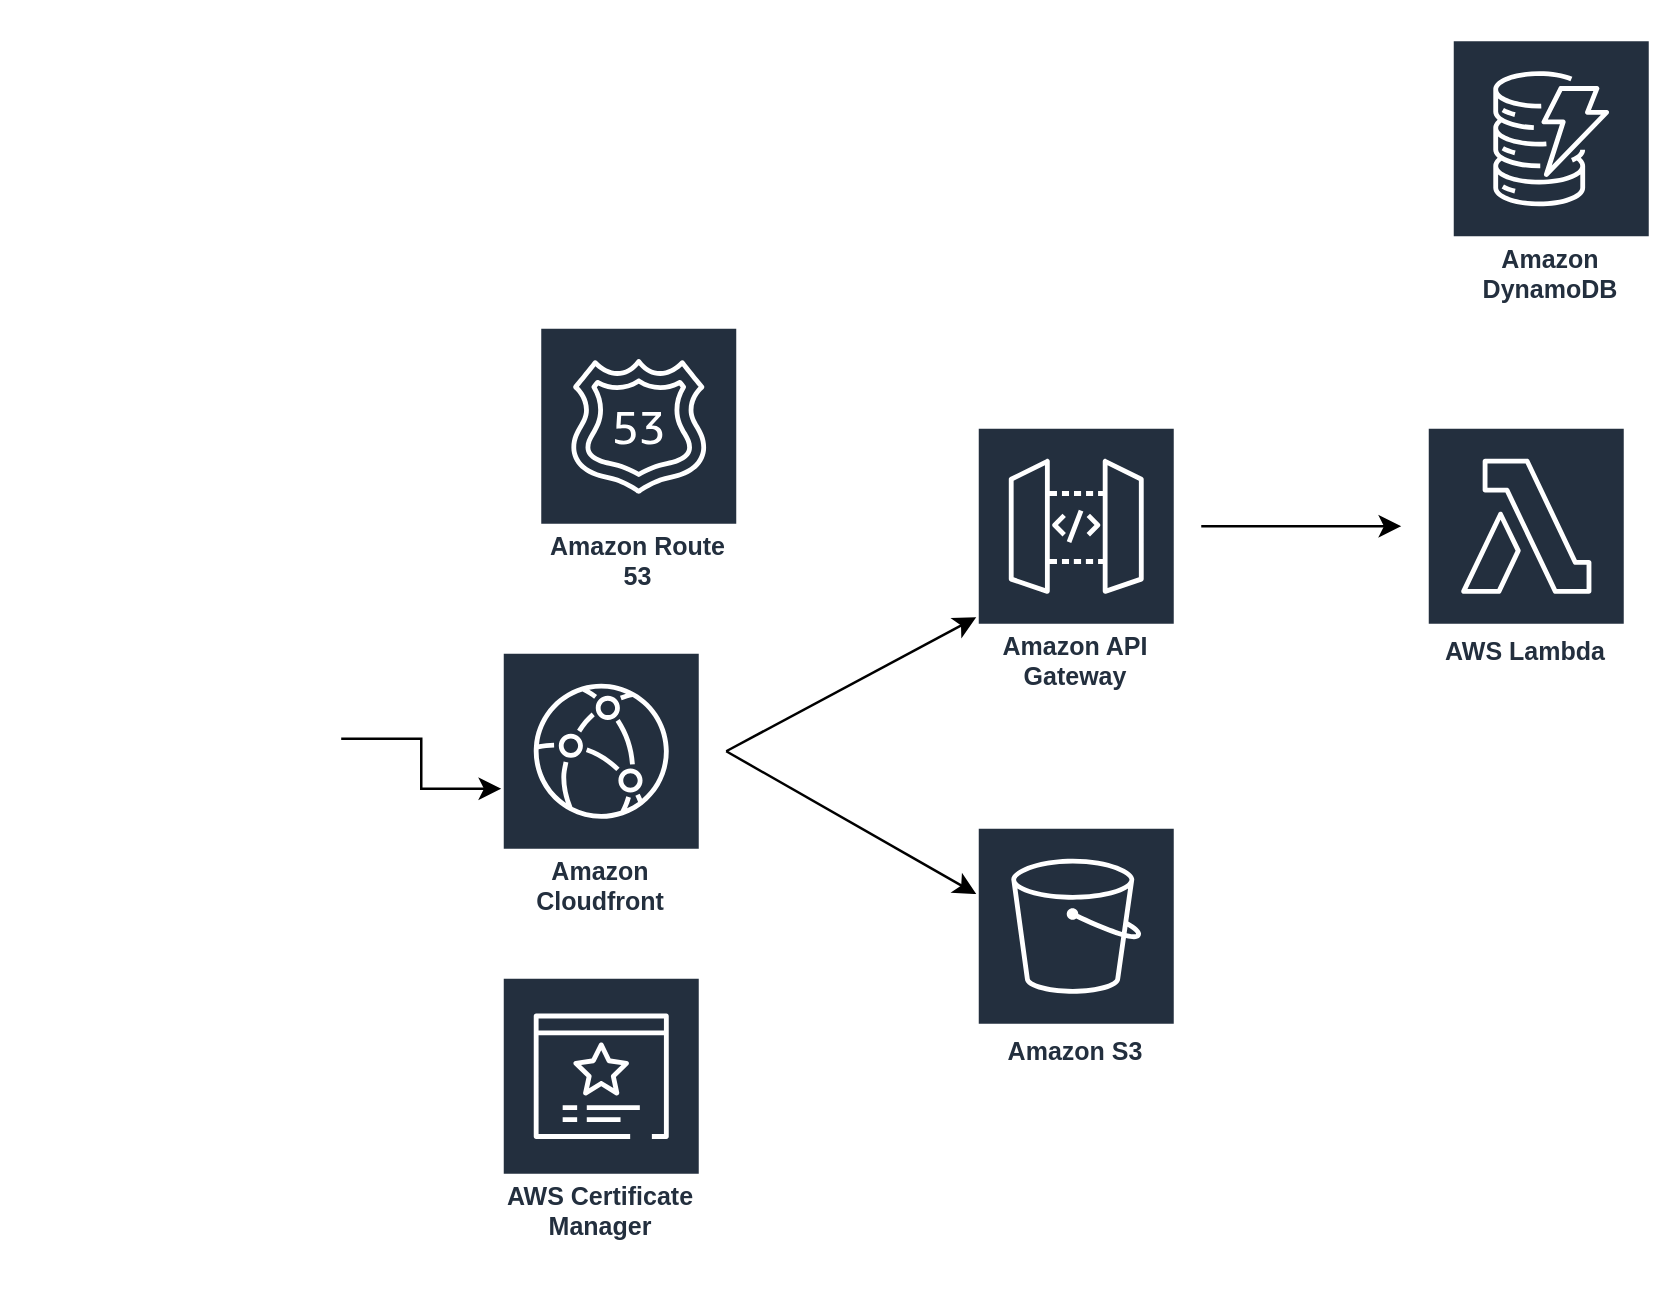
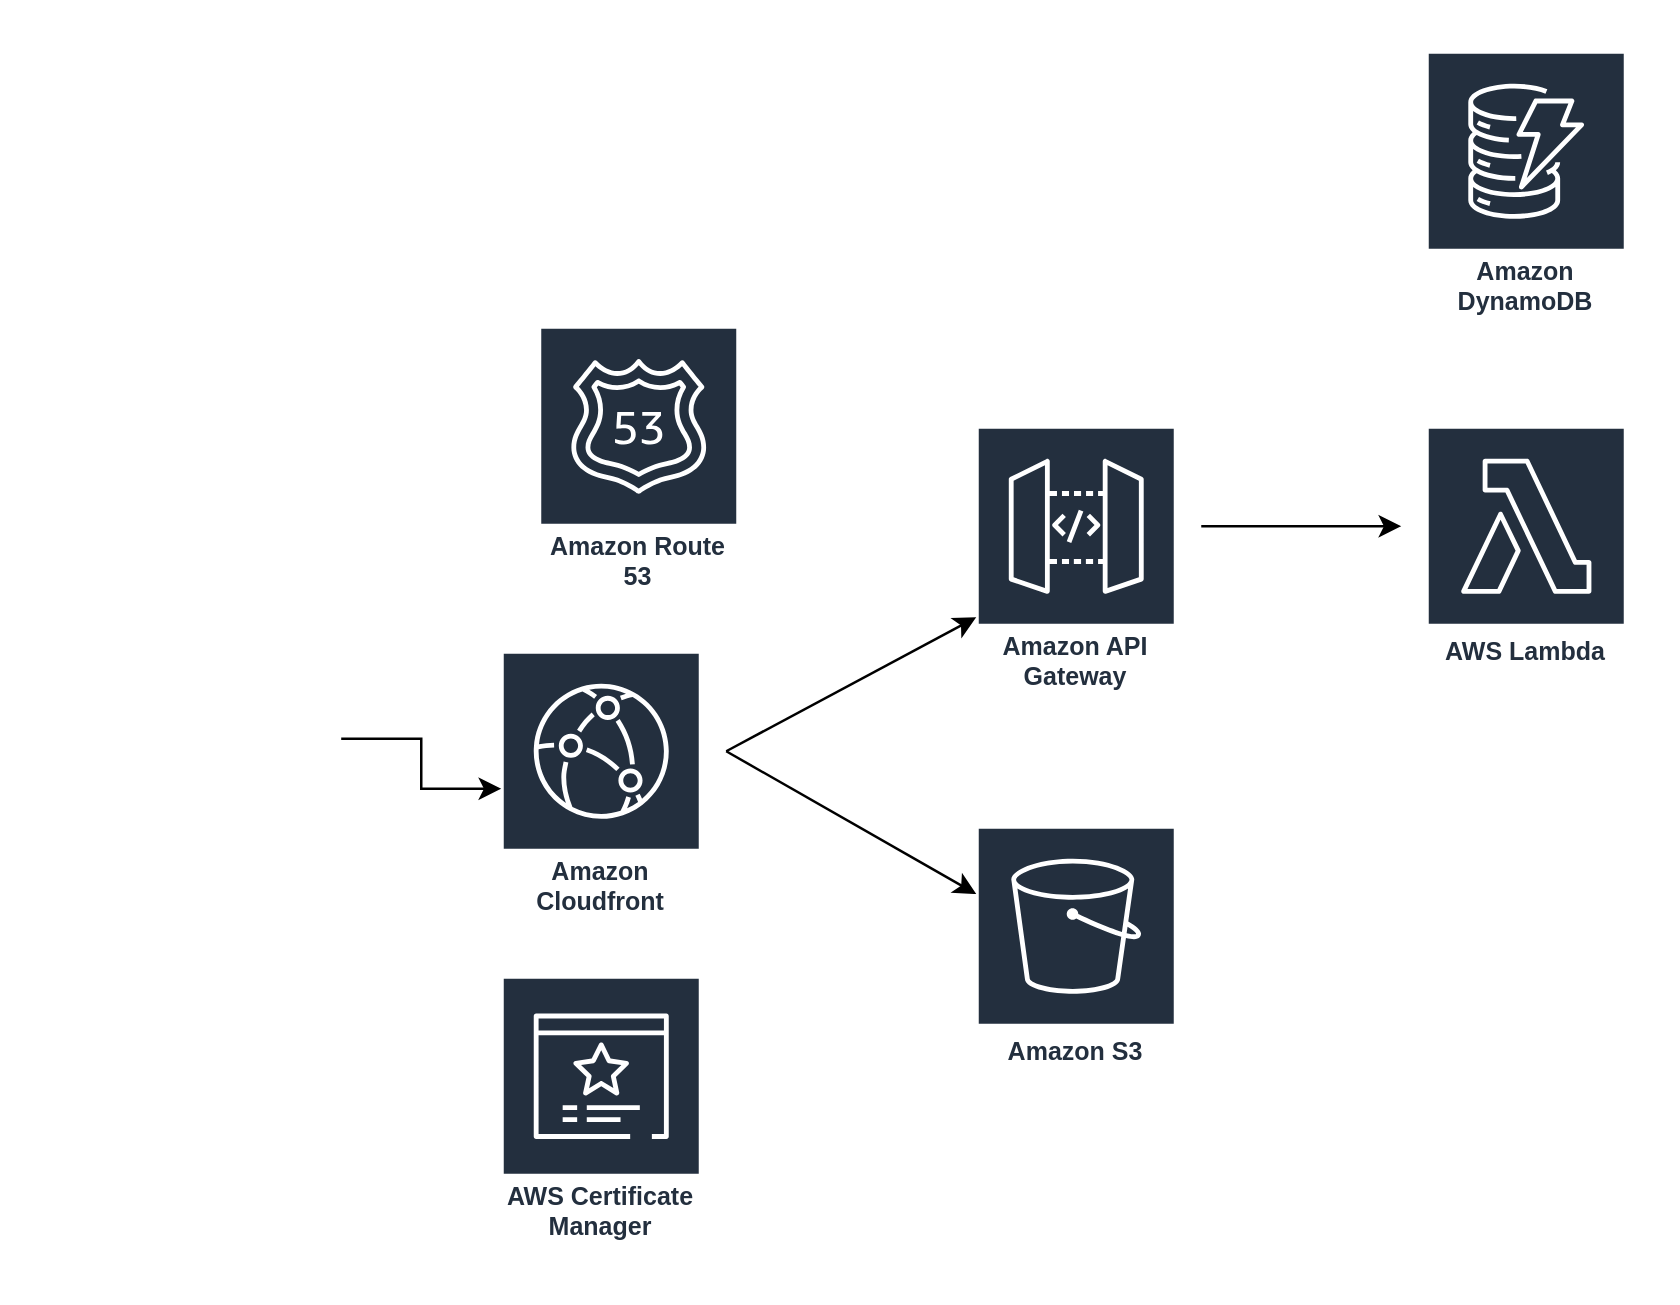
node "Amazon DynamoDB": moved (1551, 176) -> (1526, 189)
